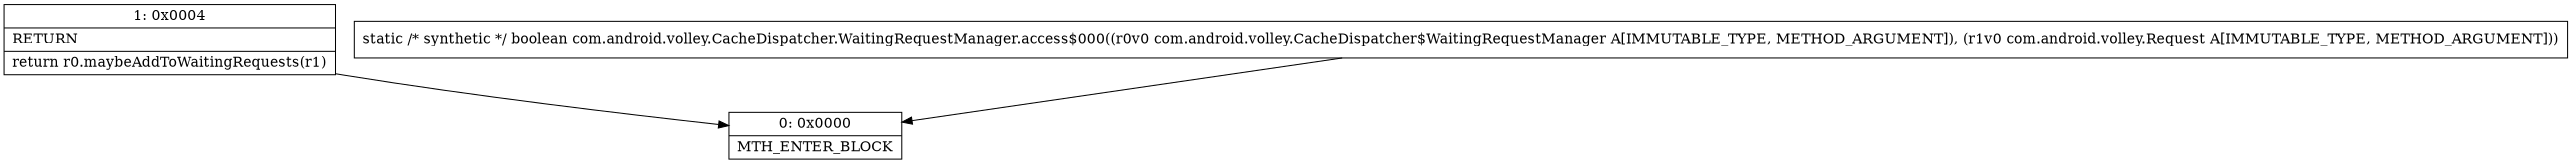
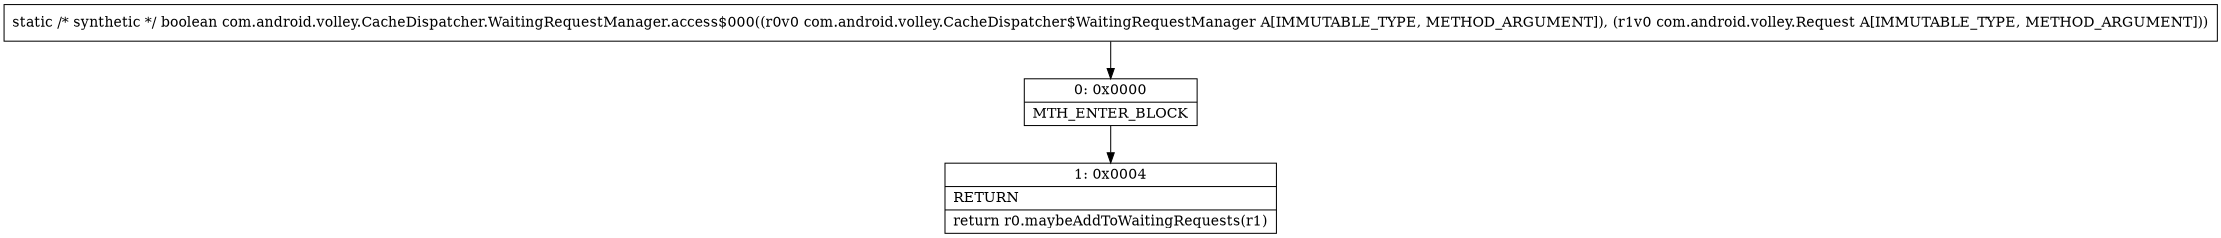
edge "1: 0x0004" -> "0: 0x0000": reversed
